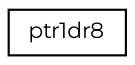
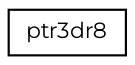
node "ptr1dr8": label "ptr1dr8" -> "ptr3dr8"
